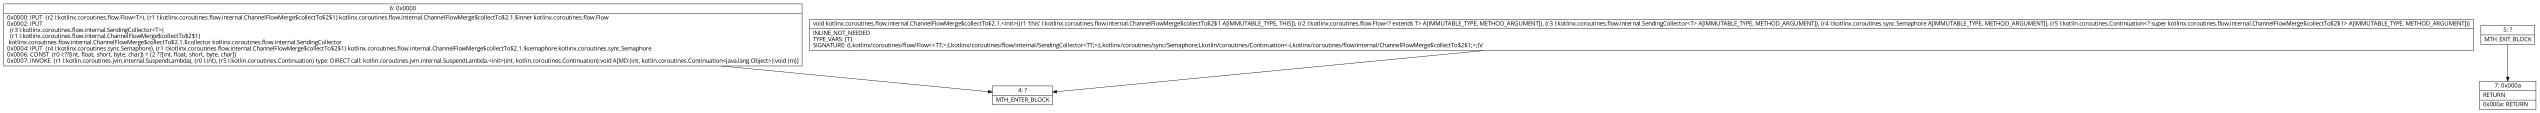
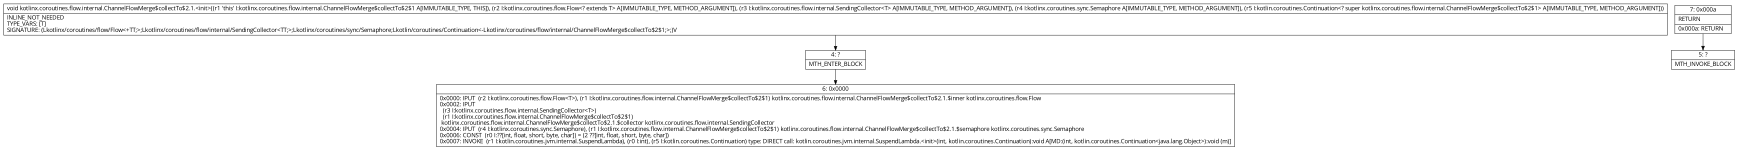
node "5: ?": text "MTH_EXIT_BLOCK" -> "MTH_INVOKE_BLOCK"
edge "5: ?" -> "7: 0x000a": reversed
edge "6: 0x0000" -> "4: ?": reversed
